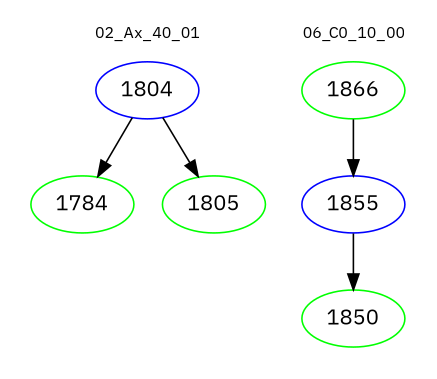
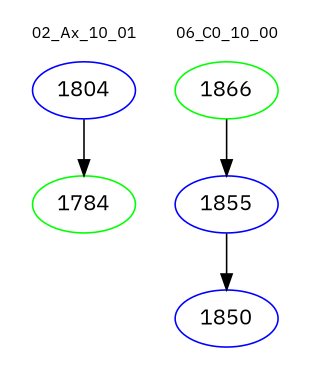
cluster "02_Ax_40_01": label "02_Ax_40_01" -> "02_Ax_10_01"
node "1805": removed
node "1850": color green -> blue
